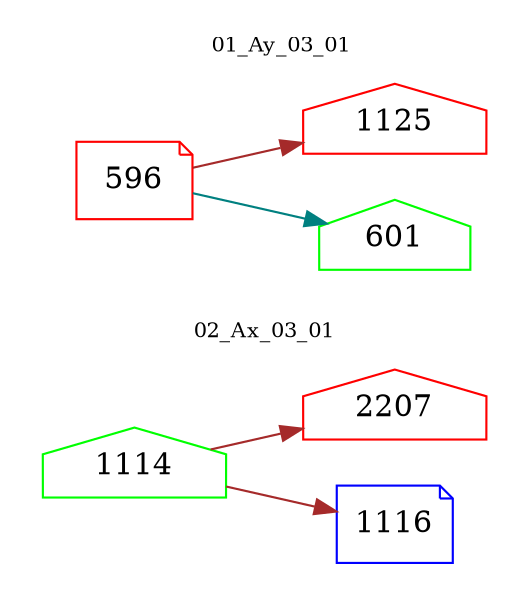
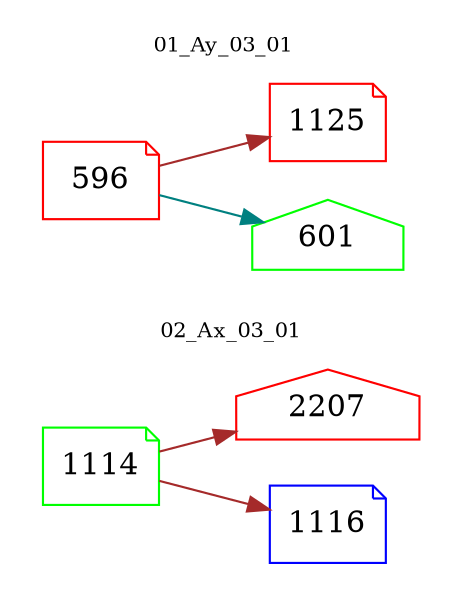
node "1125": shape house -> note
node "1114": shape house -> note
